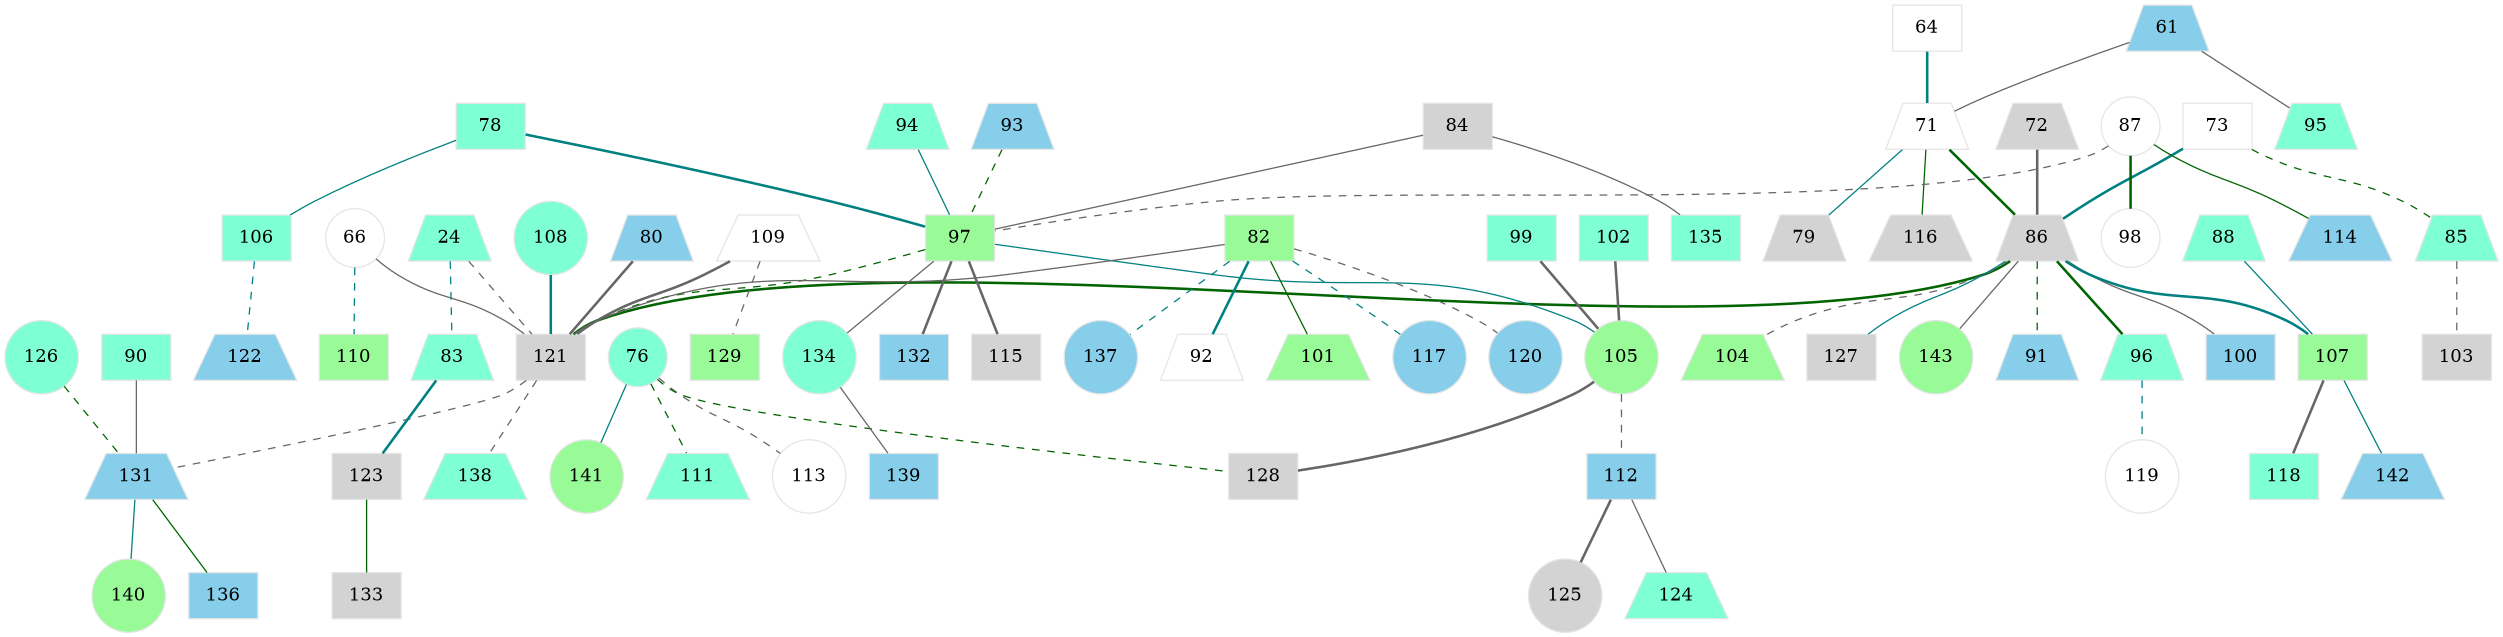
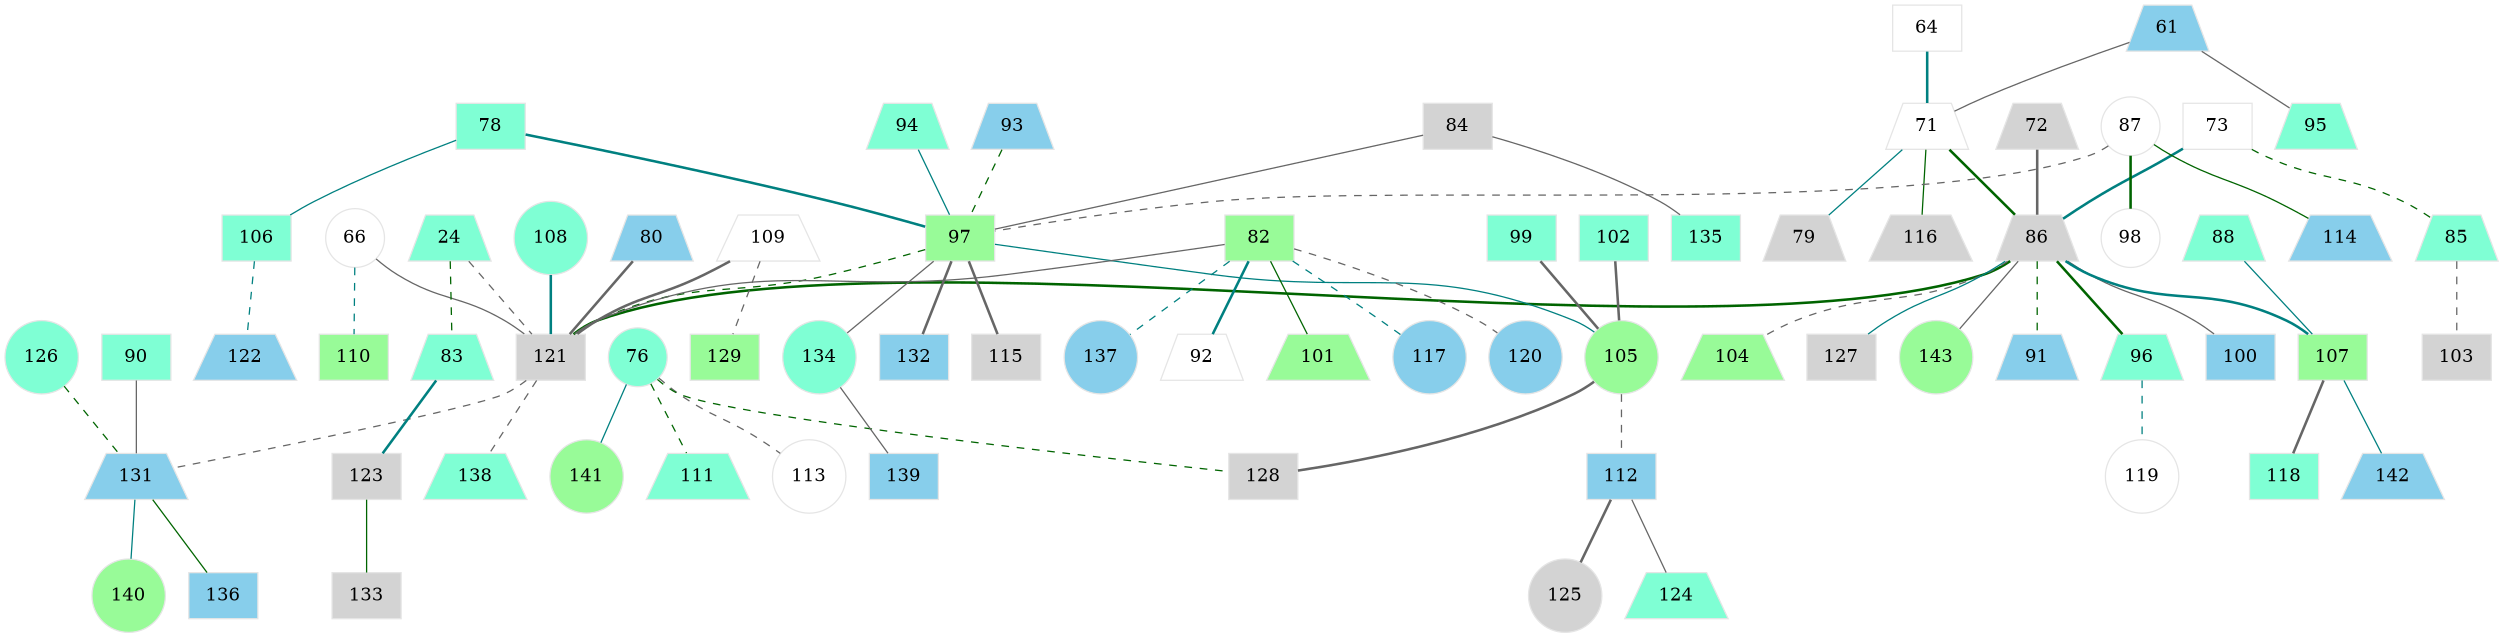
edge "24" -- "83": color teal -> darkgreen
